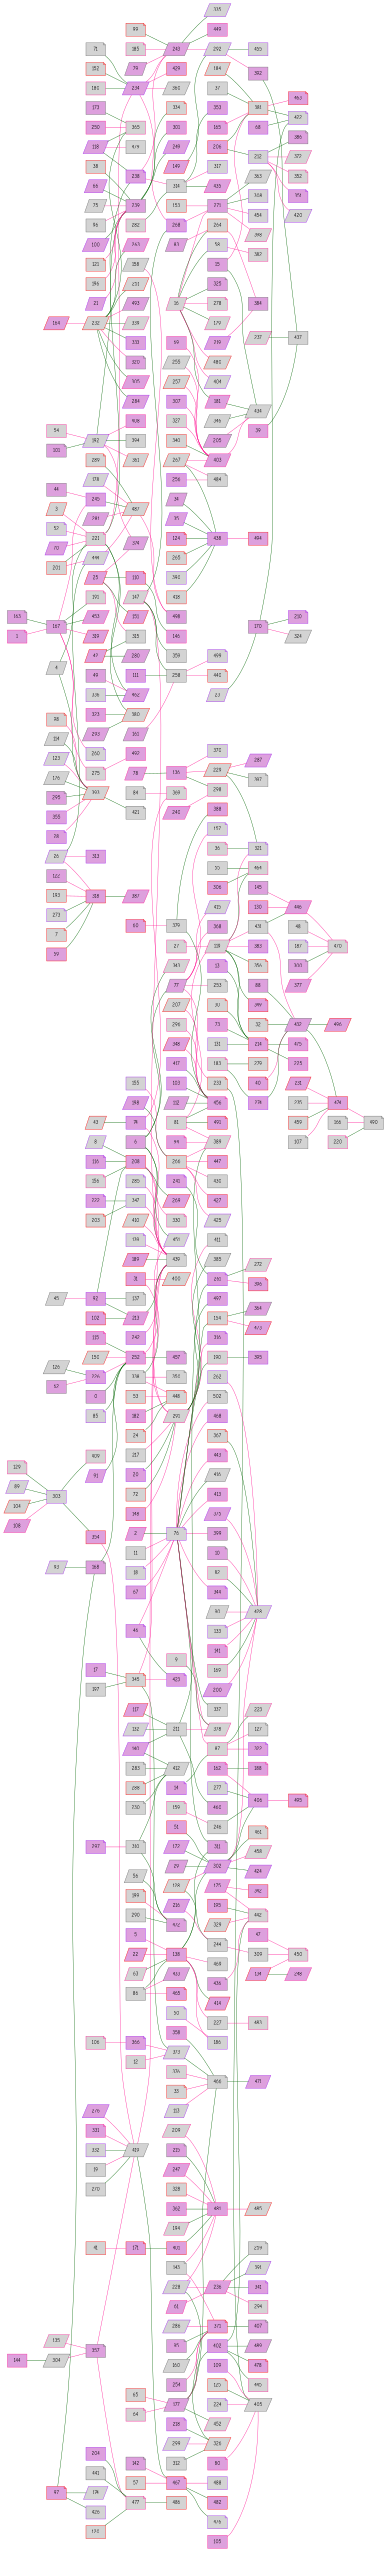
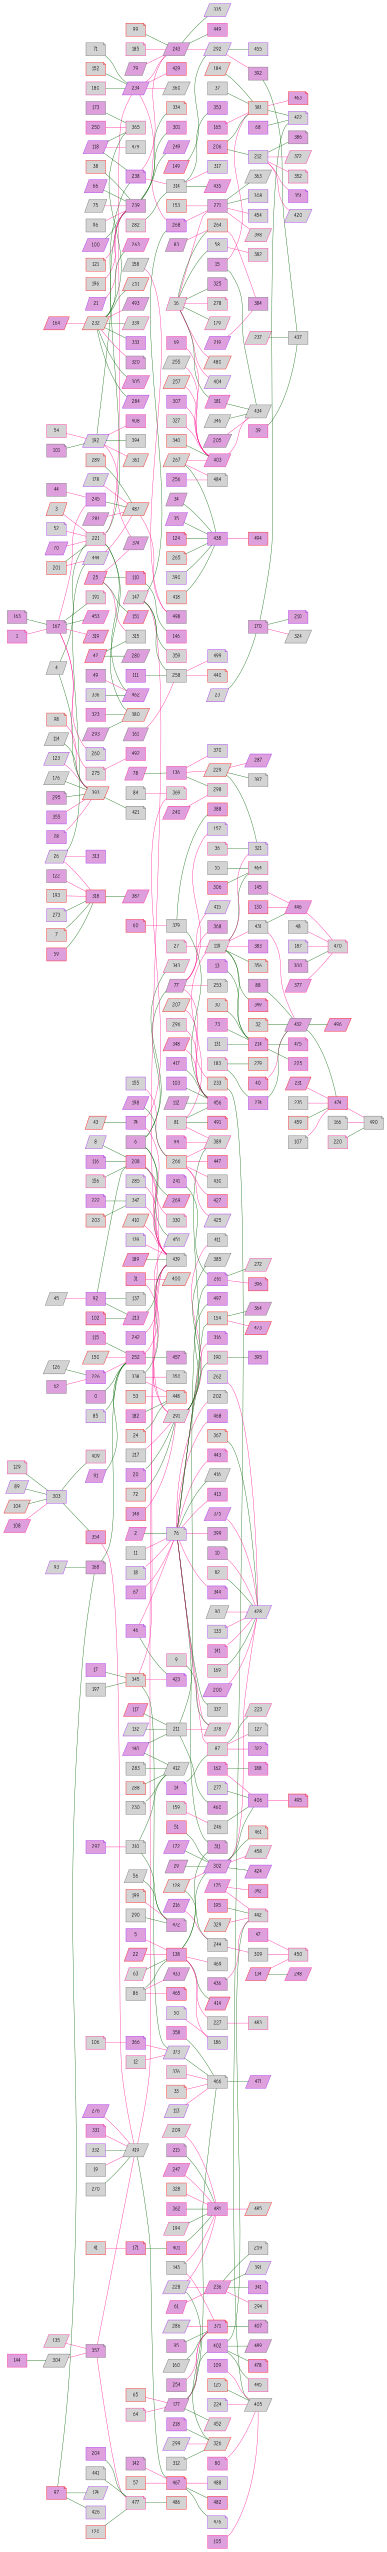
node "359": color gray40 -> deeppink
node "502": label "502" -> "202"
